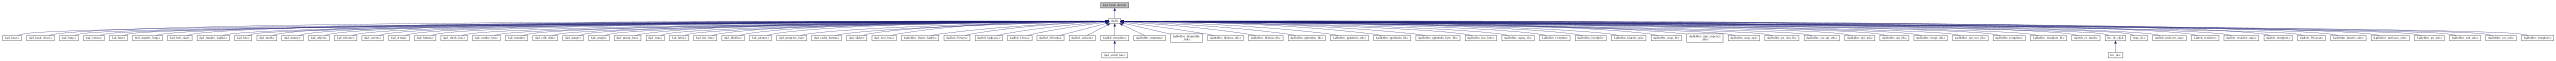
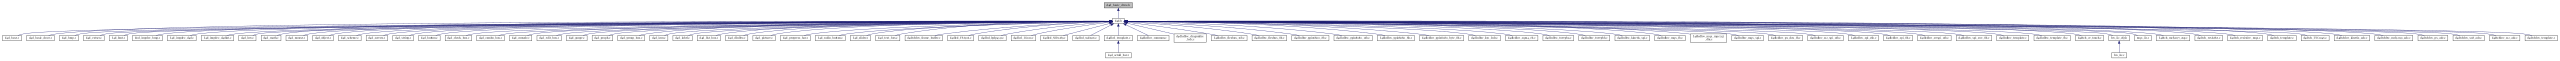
node "d4d_lcdc_d4d.c": label "d4d_lcdc_d4d.c" -> "d4d_imgdec_d4d.c"
node "d4d_edit_dint.c": label "d4d_edit_dint.c" -> "d4d_edit_box.c"
